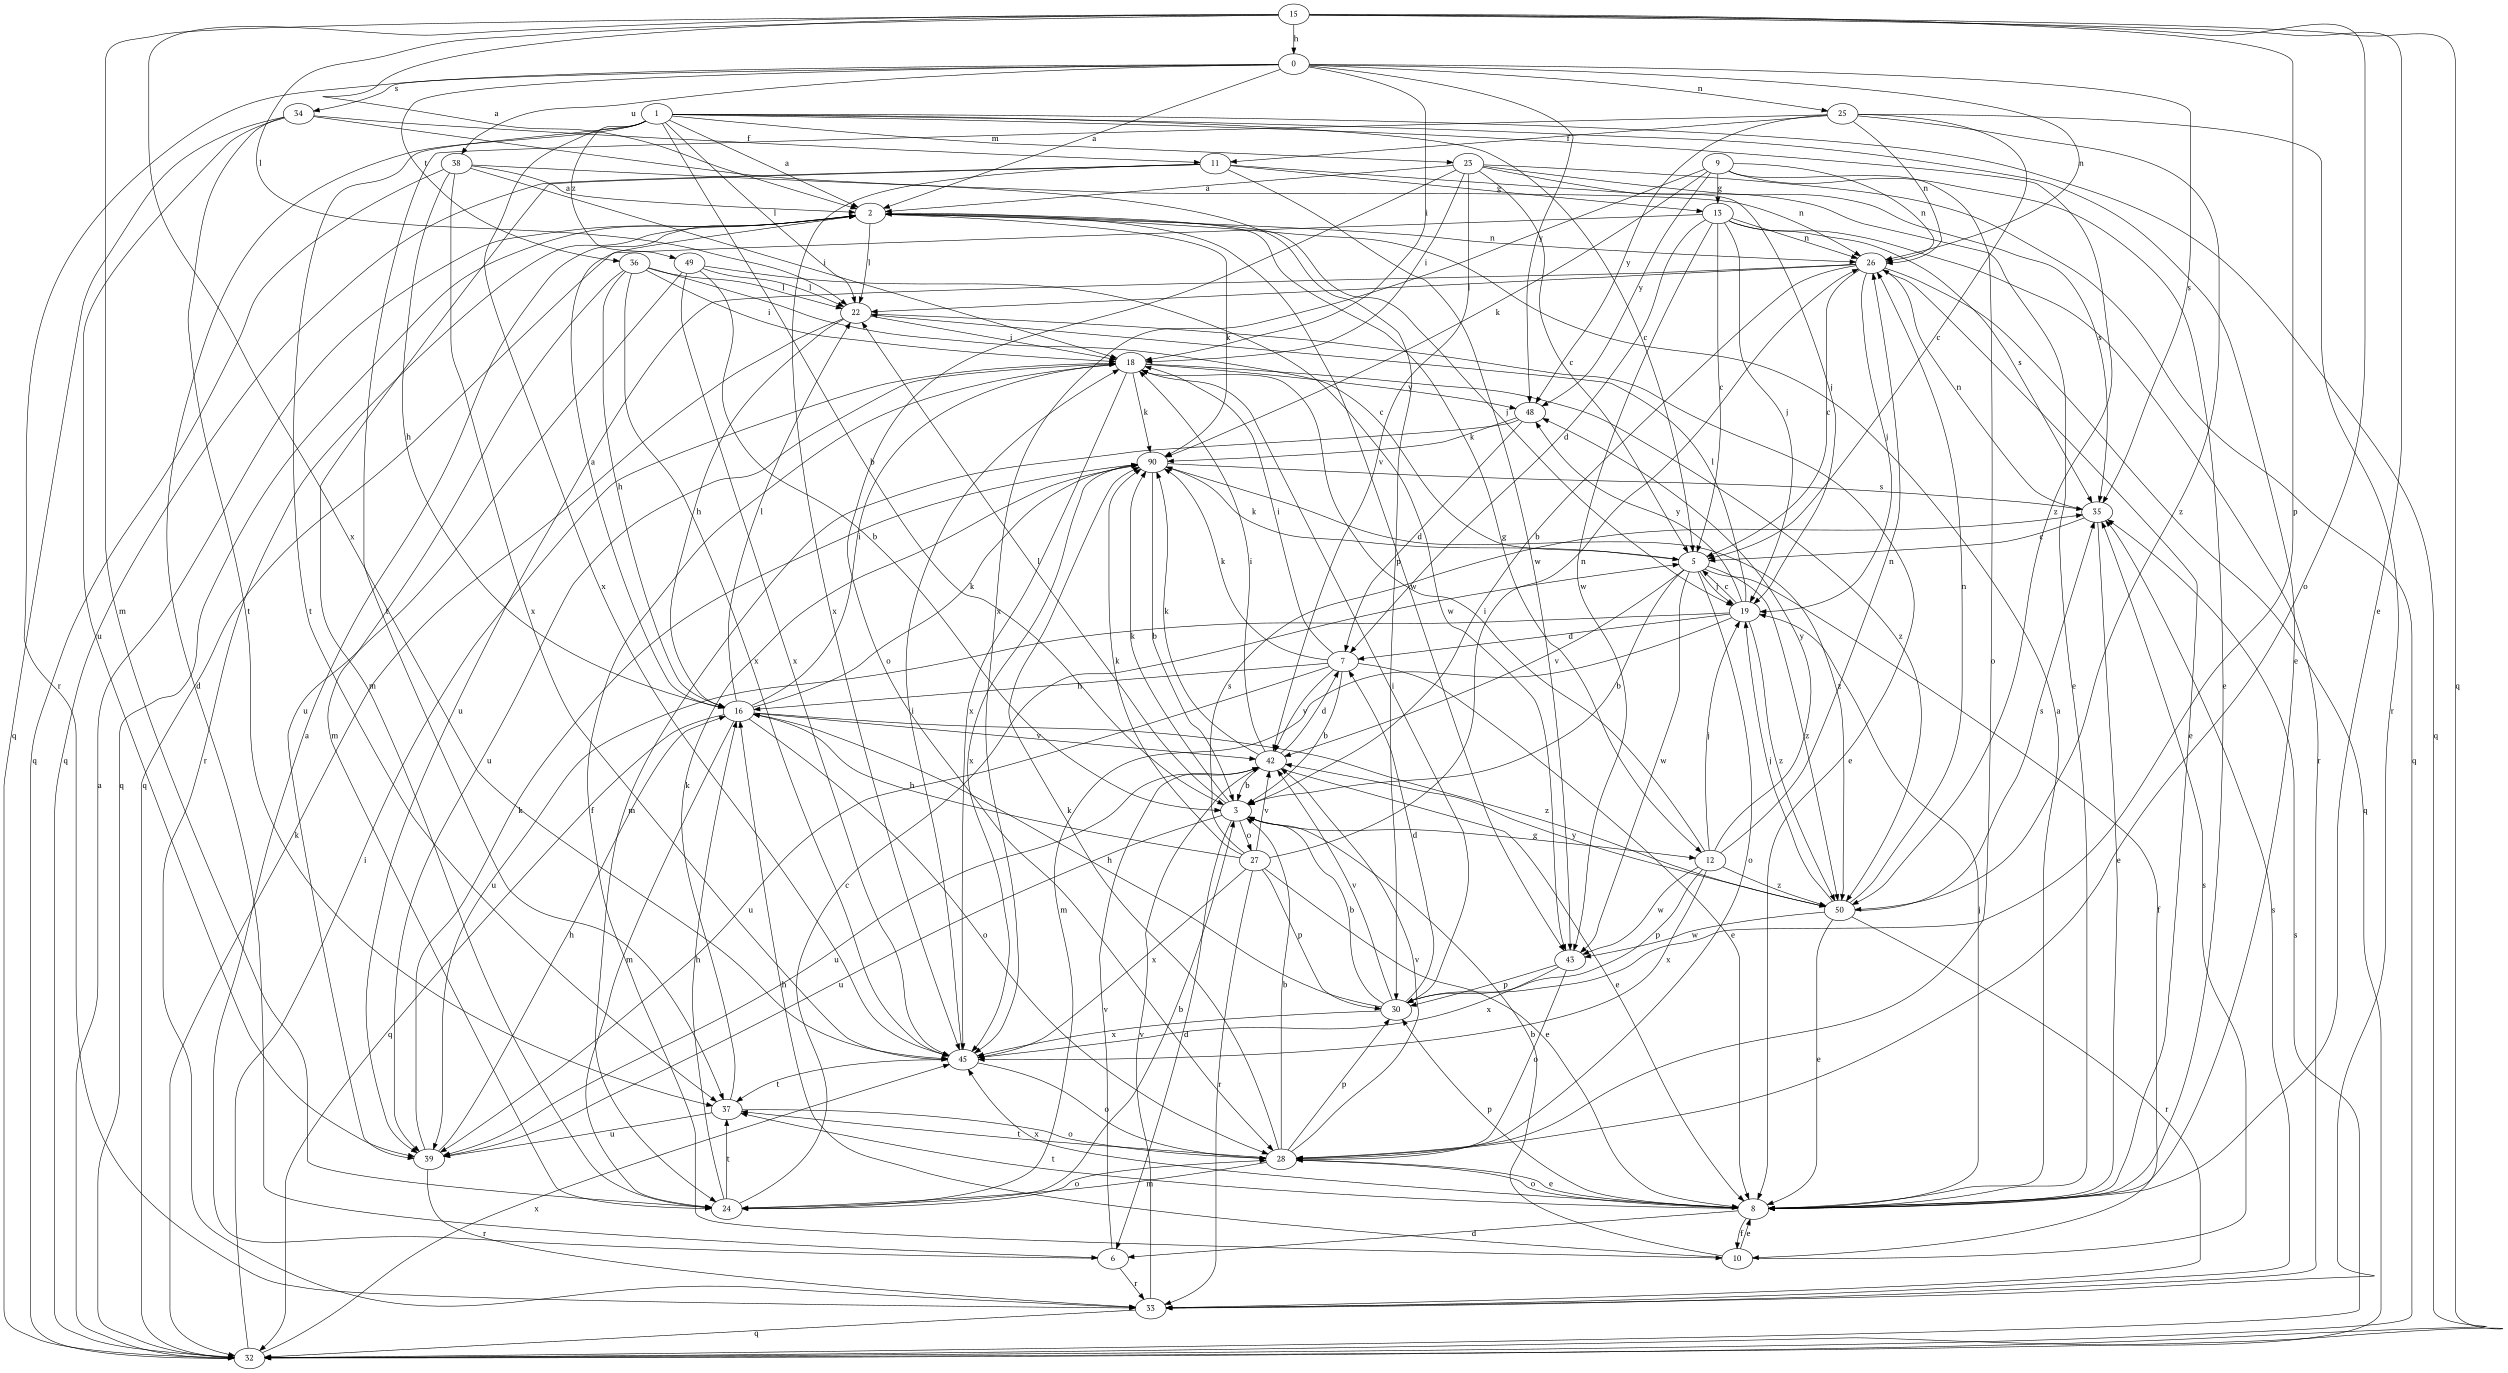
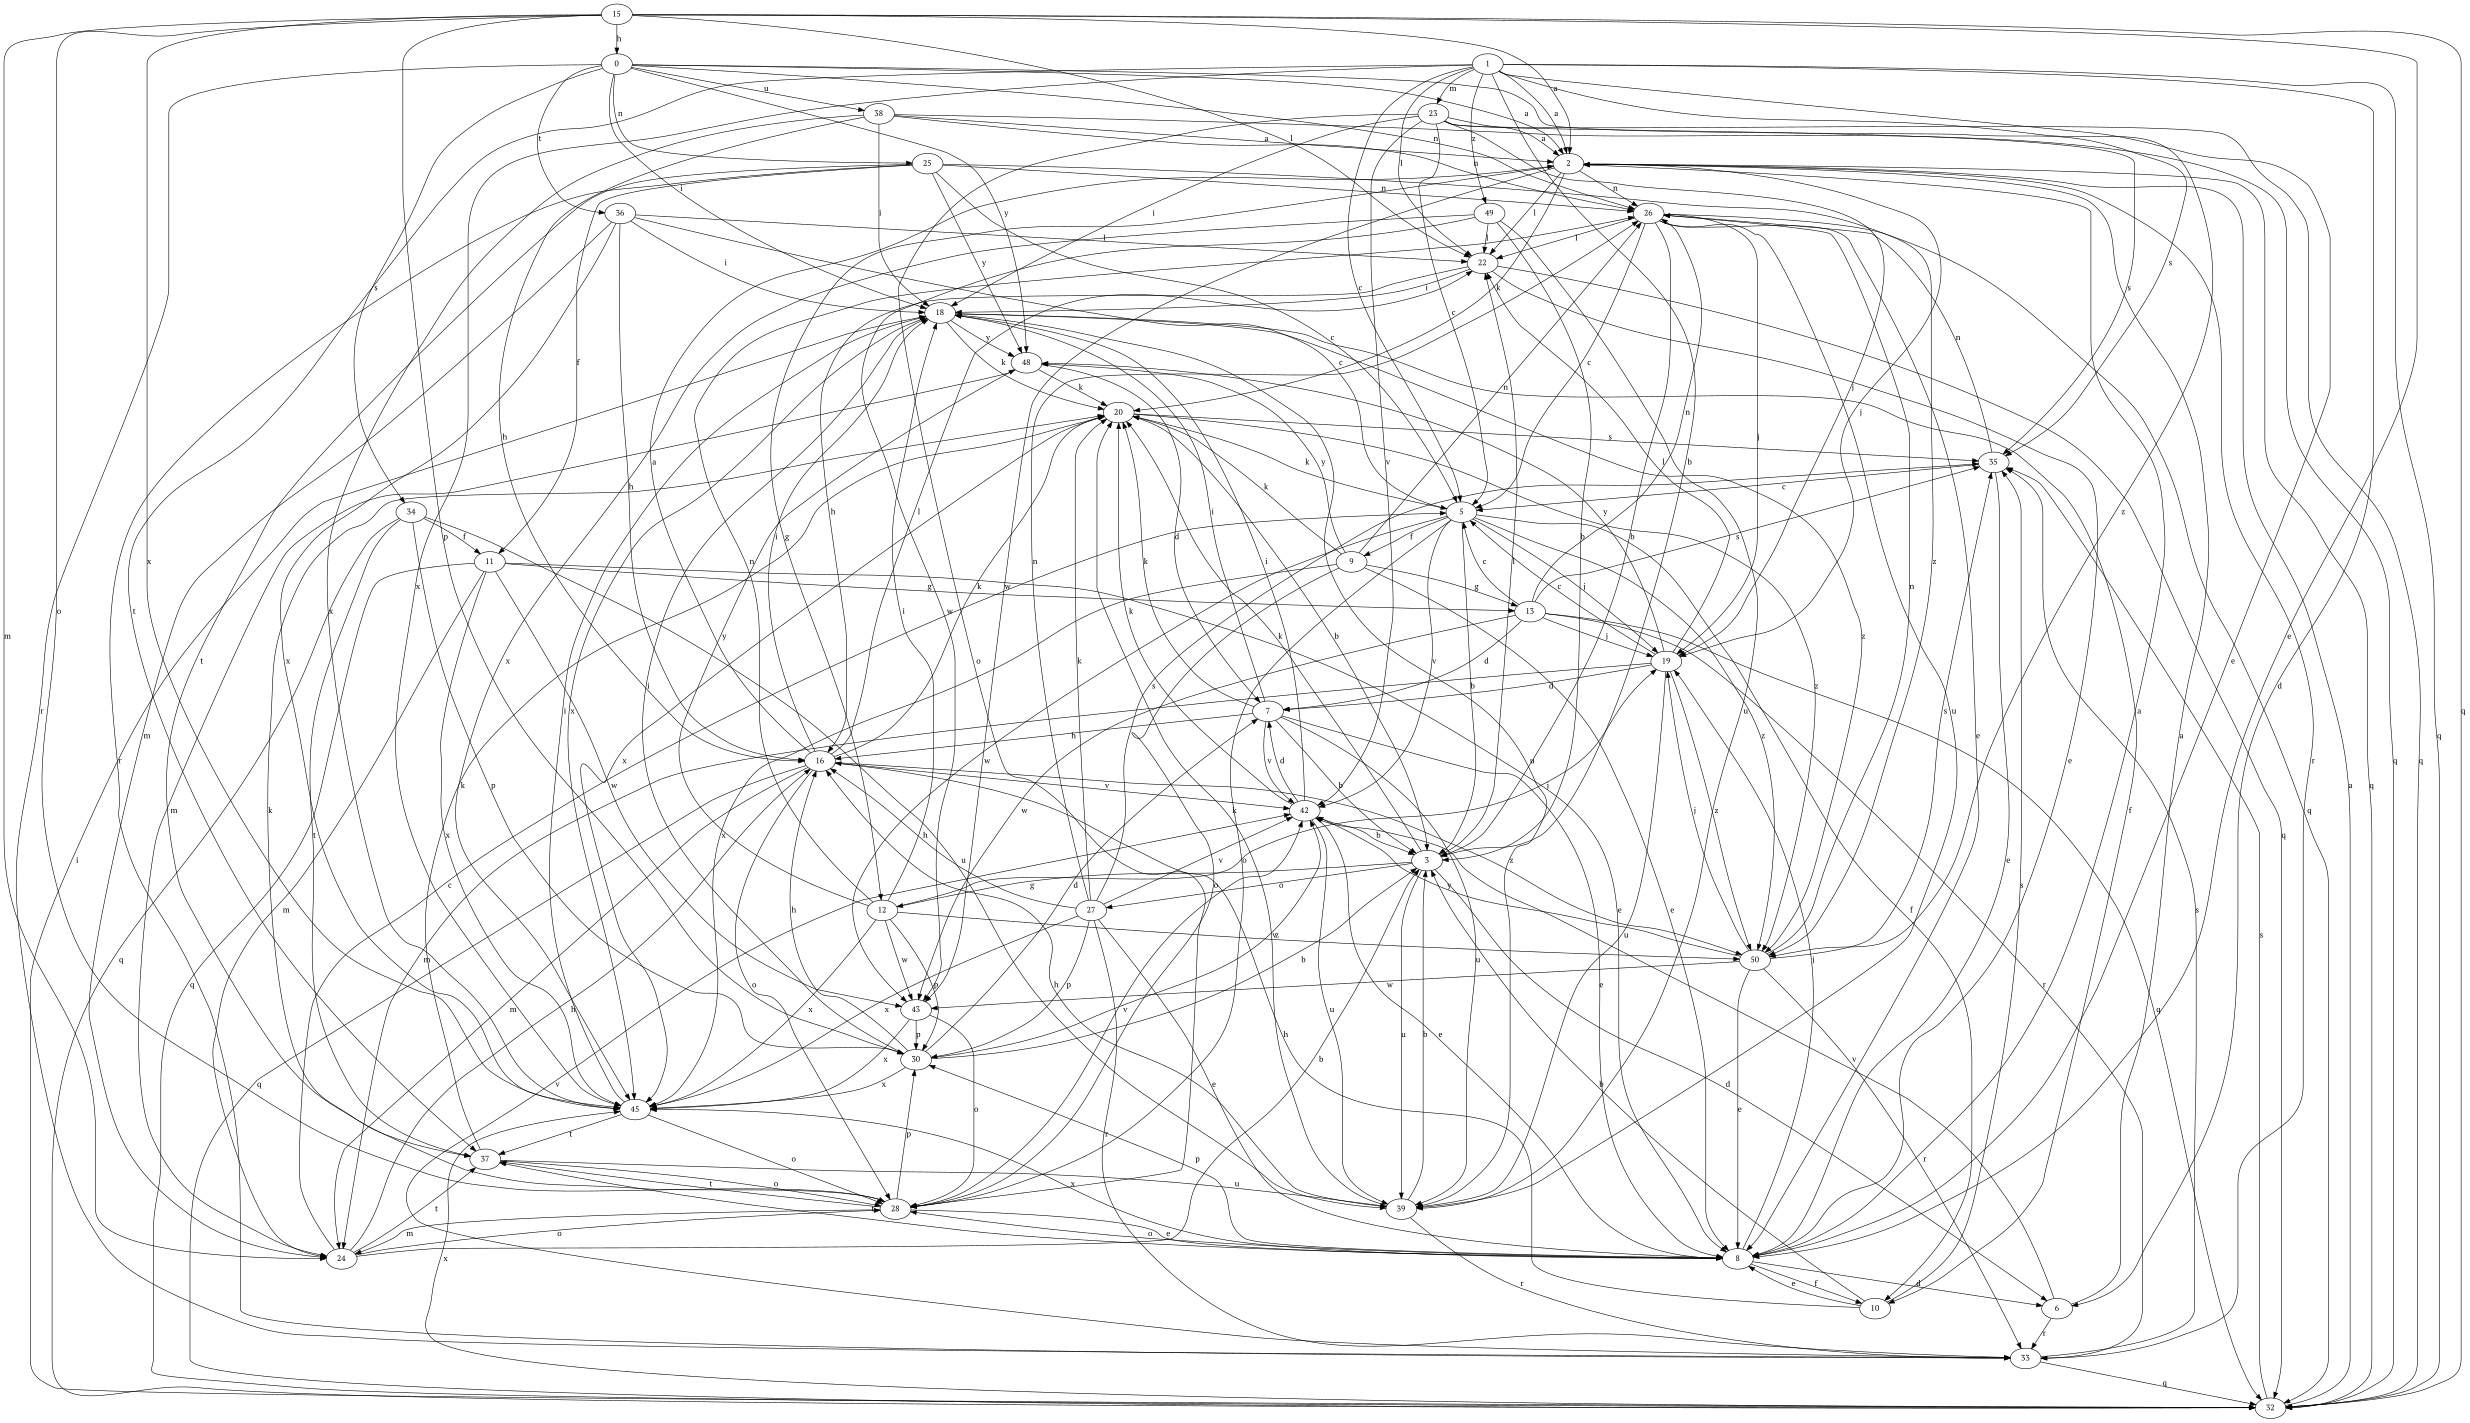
node "90": label "90" -> "20"
edge "5" -> "9": added, label "f"
edge "22" -> "32": label "k" -> "q"
edge "28" -> "3": now "39" -> "3"
